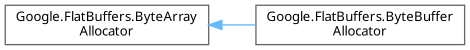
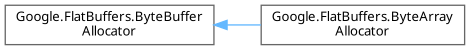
edge "Google.FlatBuffers.ByteBuffer Allocator" -> "Google.FlatBuffers.ByteArray Allocator": reversed
